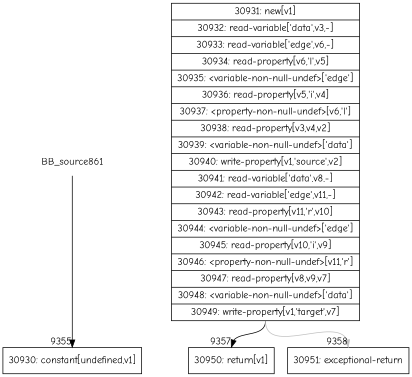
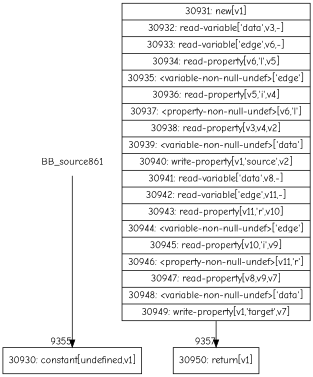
node "30951: exceptional-return": removed
